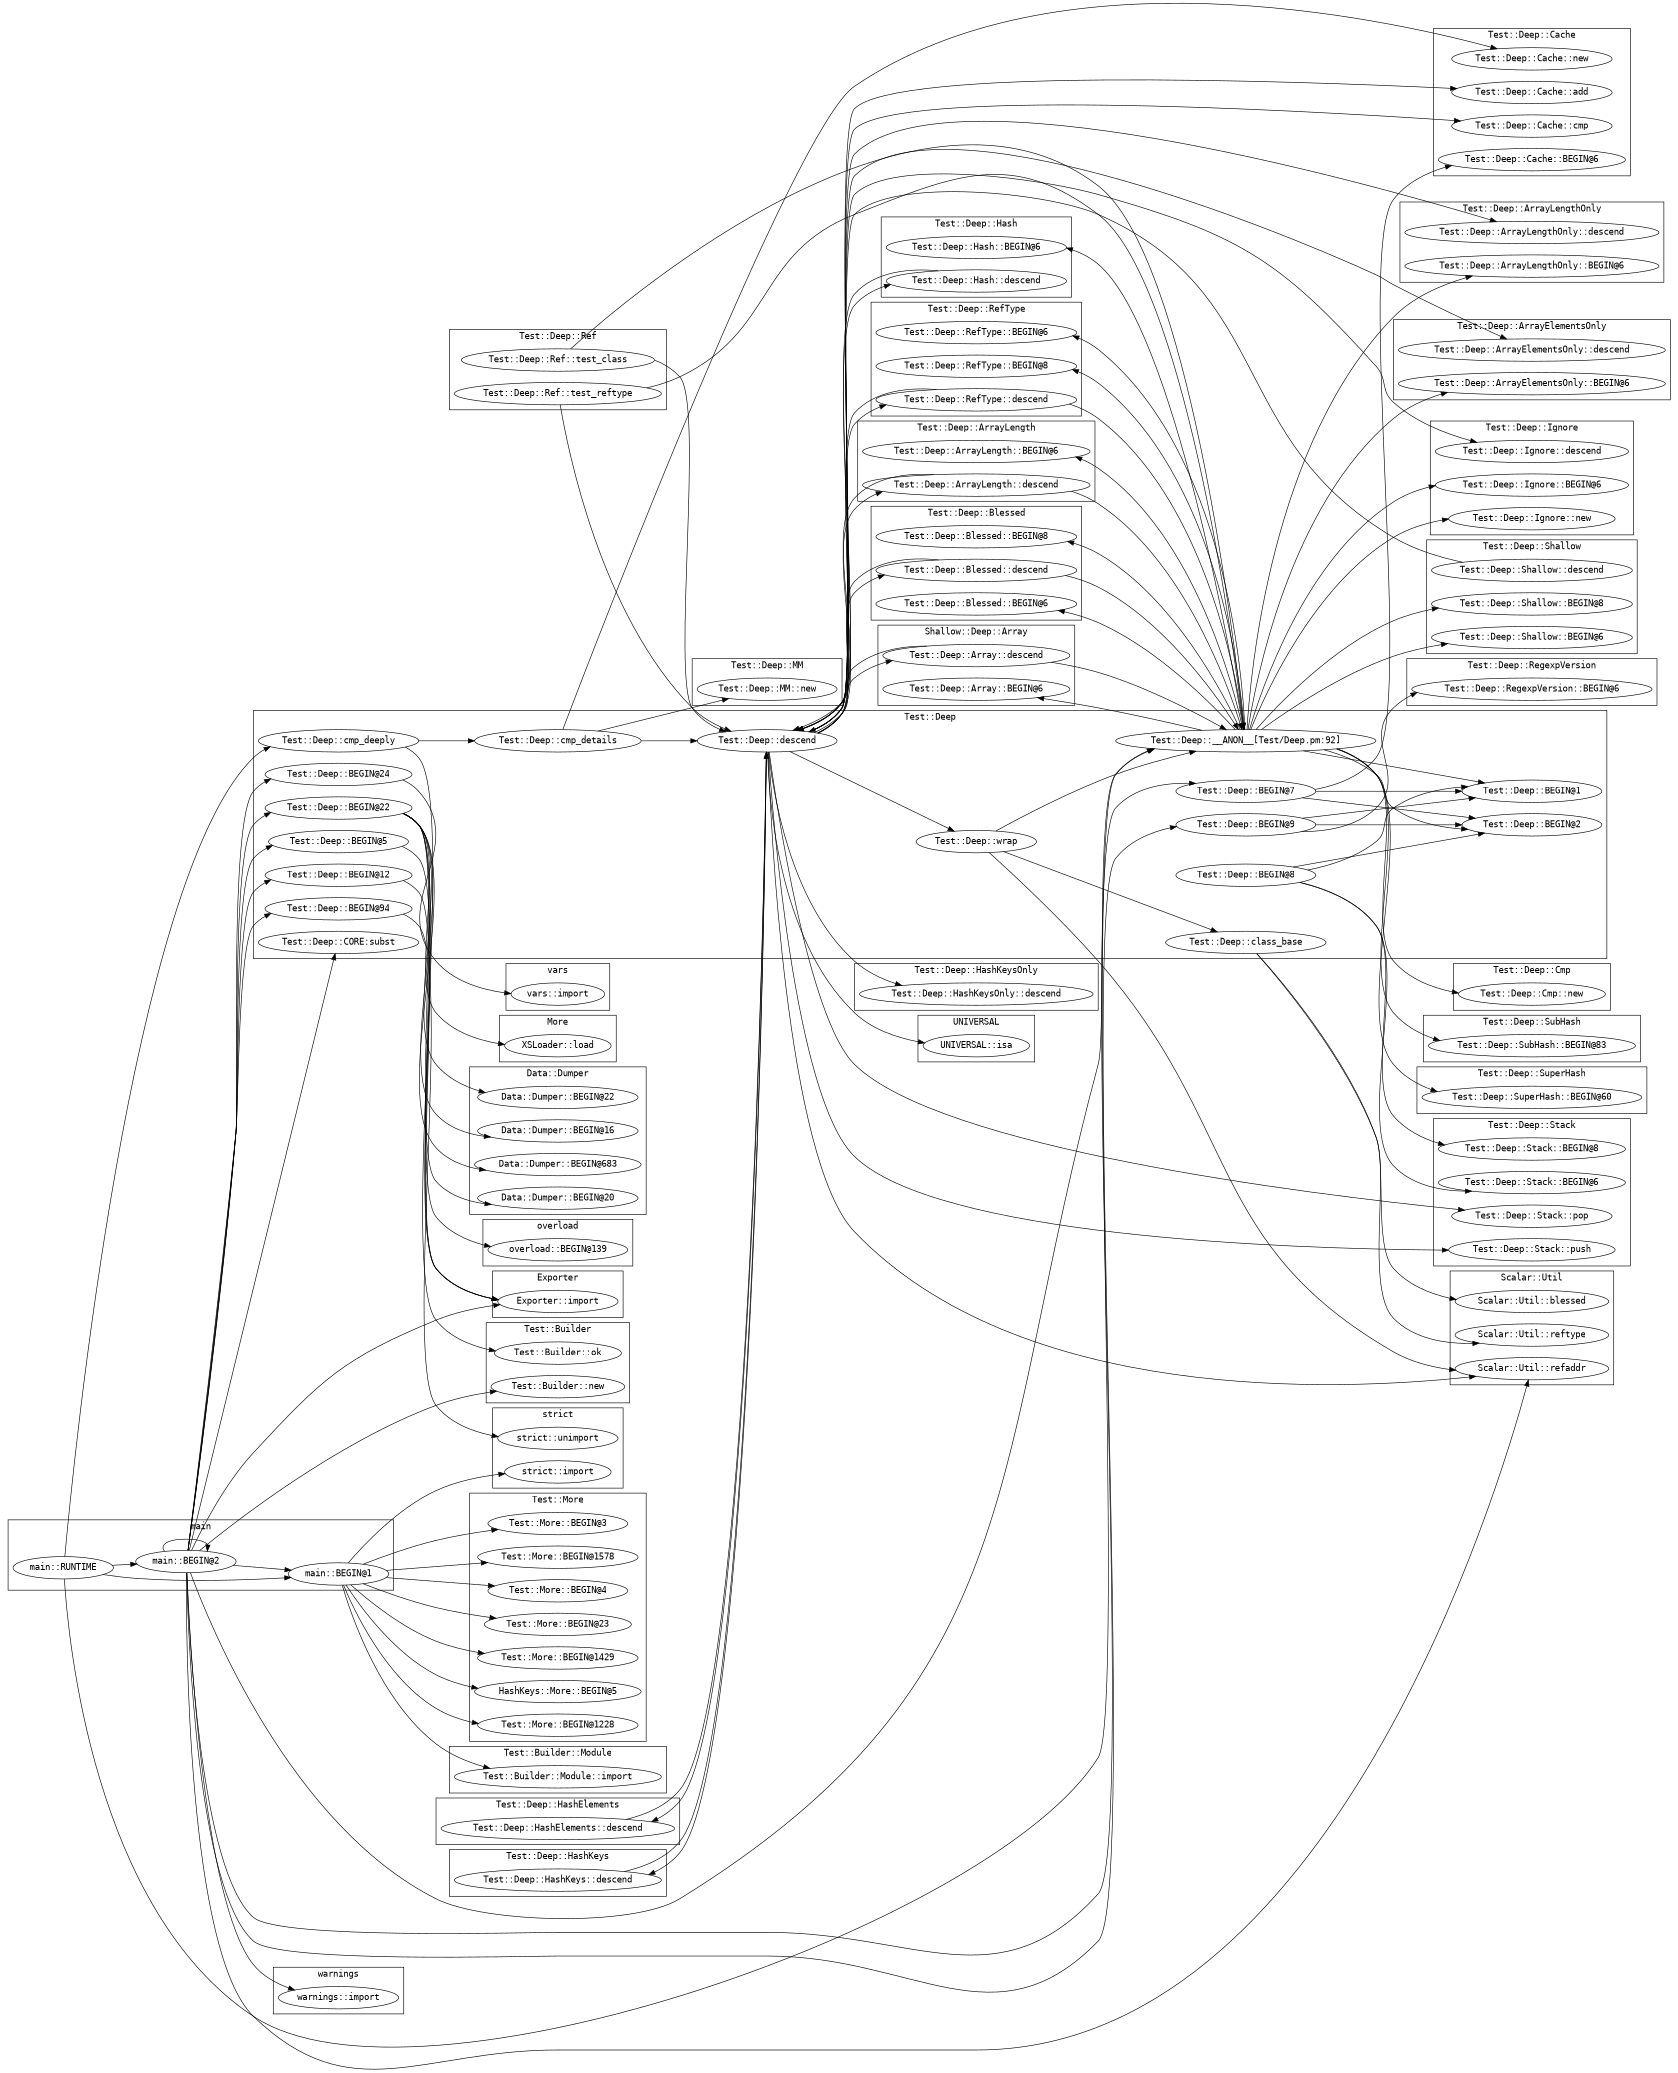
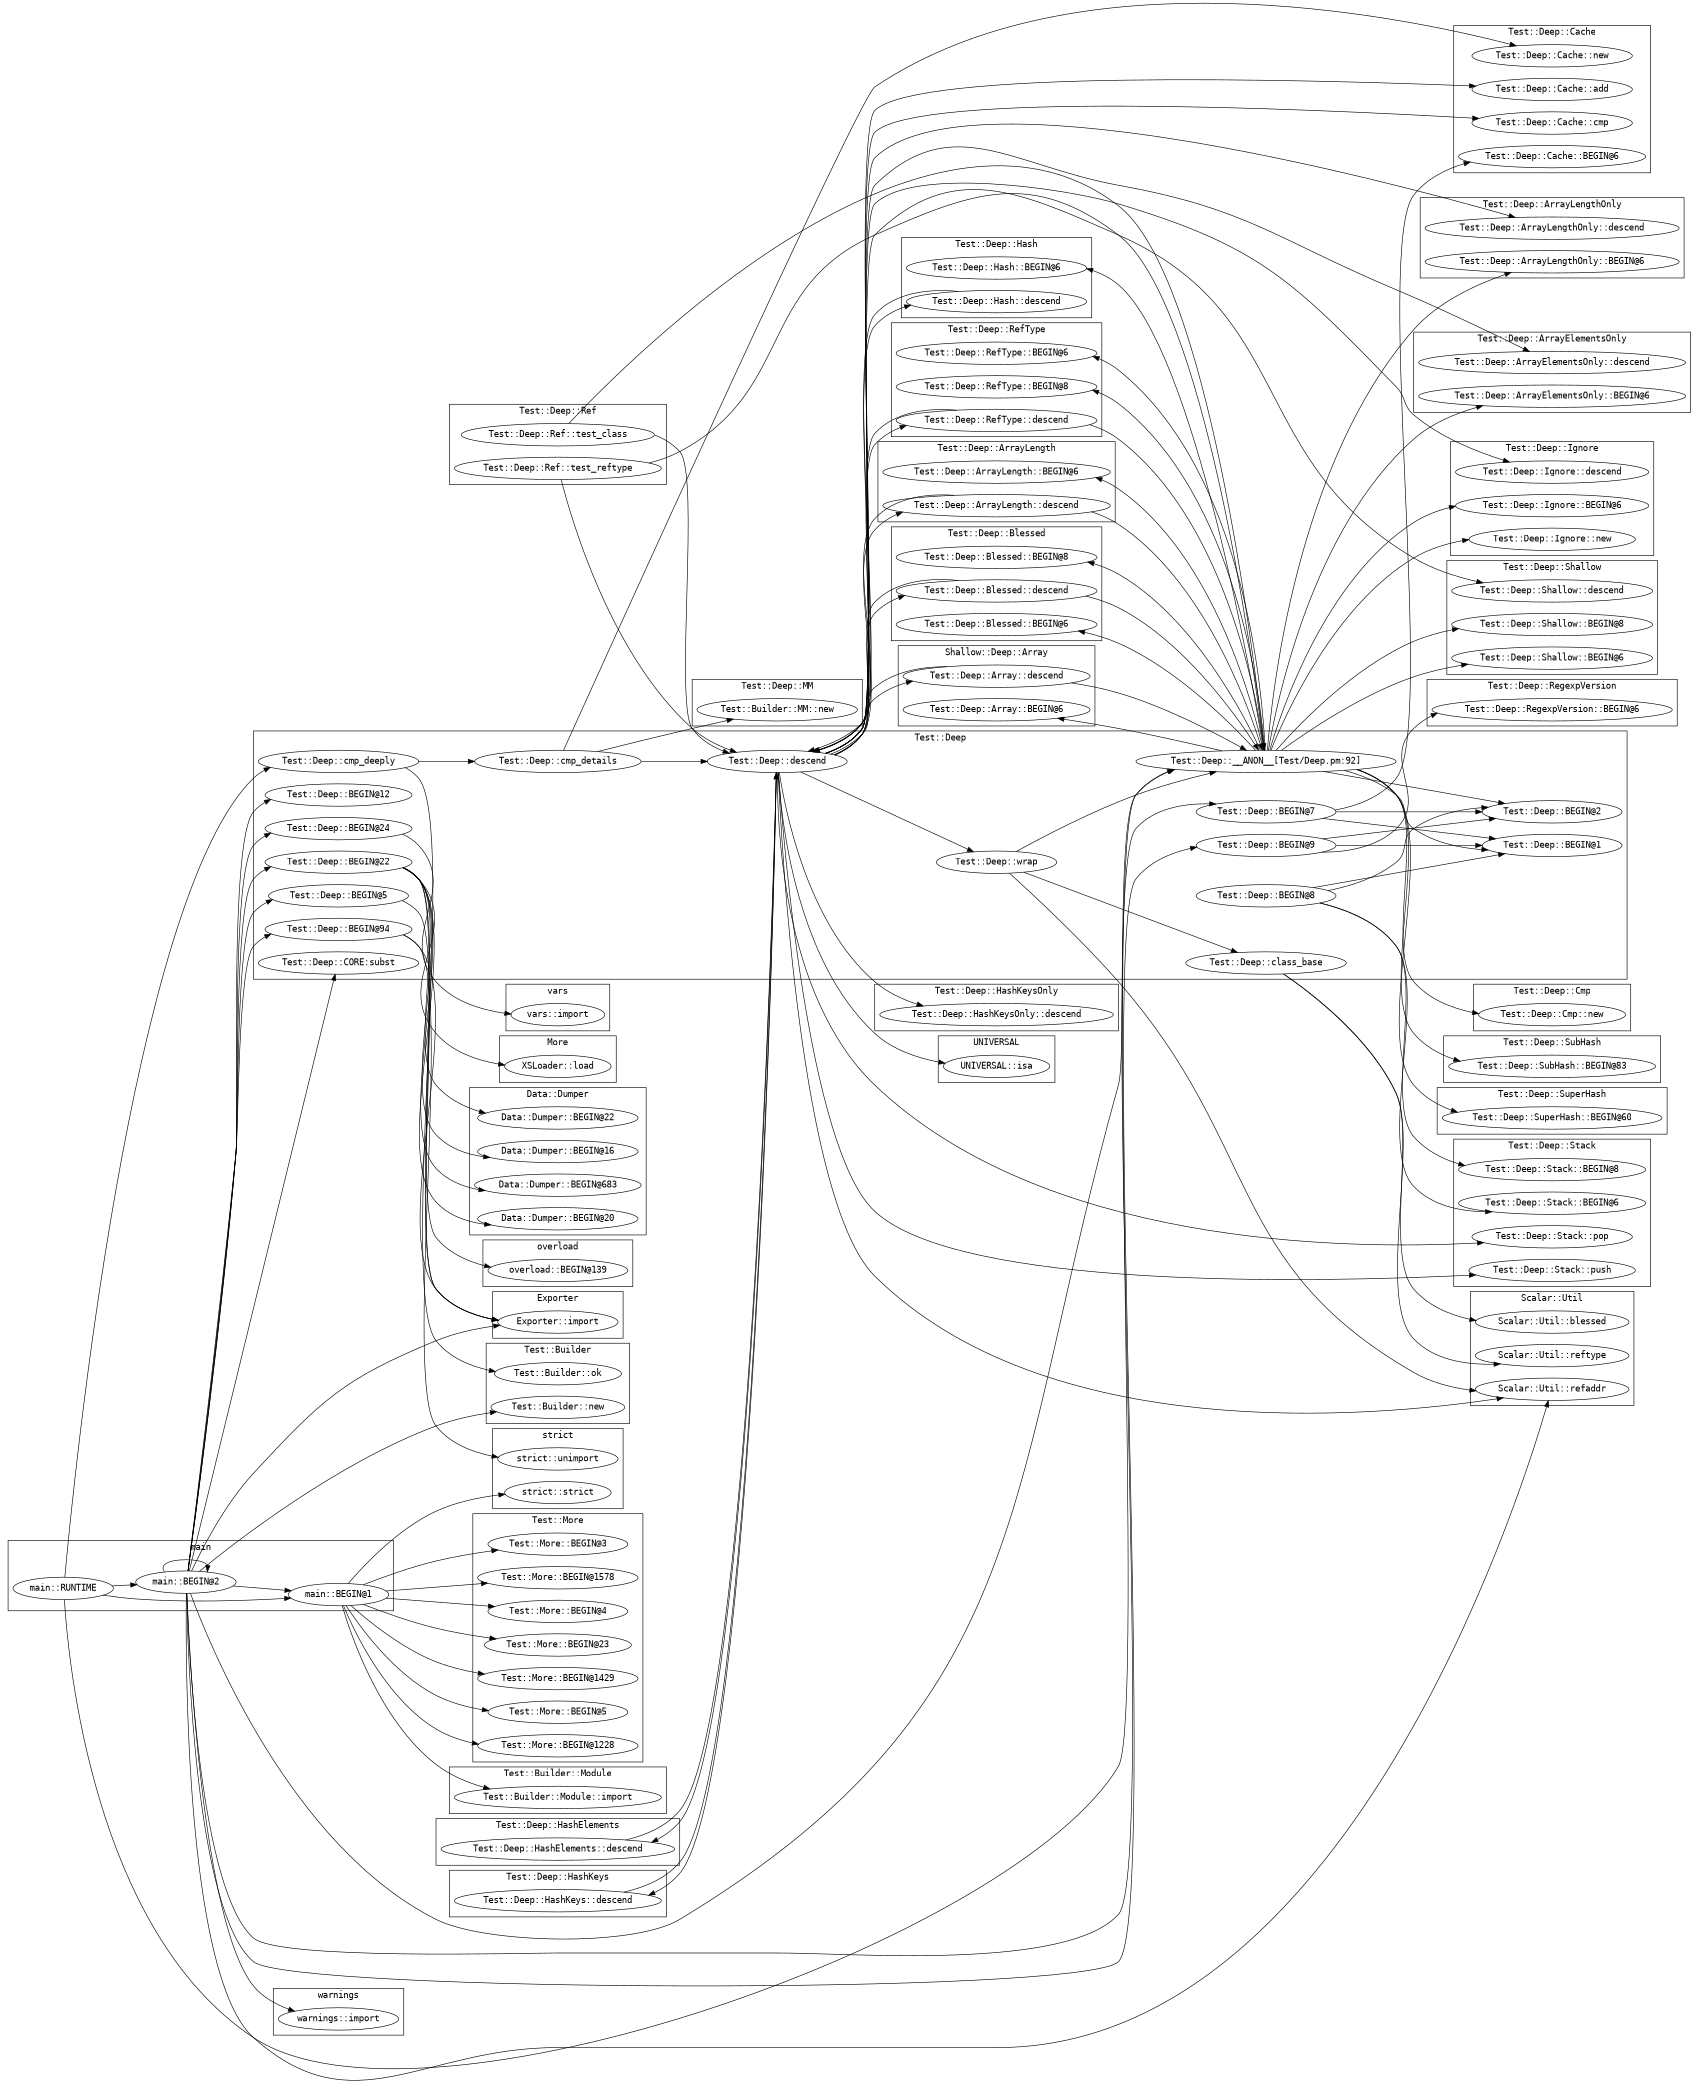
edge "Test::Deep::Shallow::descend" -> "Test::Deep::descend": reversed
node "Test::Deep::MM::new": label "Test::Deep::MM::new" -> "Test::Builder::MM::new"
edge "Test::Deep::BEGIN@12" -> "Exporter::import": now "Test::Deep::BEGIN@94" -> "Exporter::import"
node "strict::import": label "strict::import" -> "strict::strict"
node "HashKeys::More::BEGIN@5": label "HashKeys::More::BEGIN@5" -> "Test::More::BEGIN@5"
